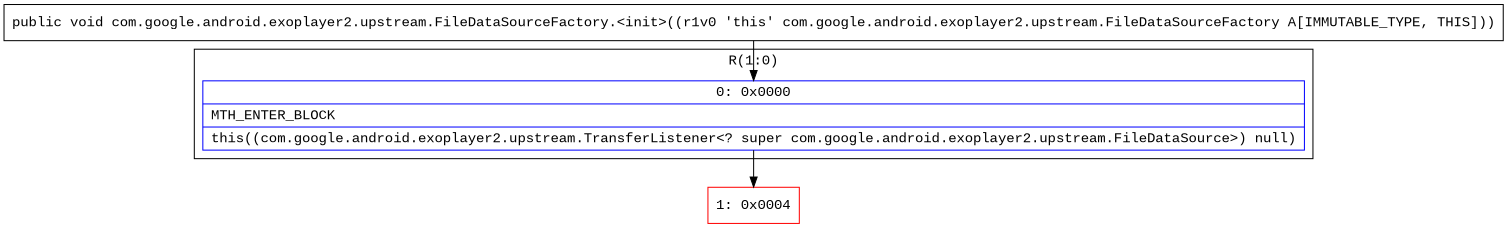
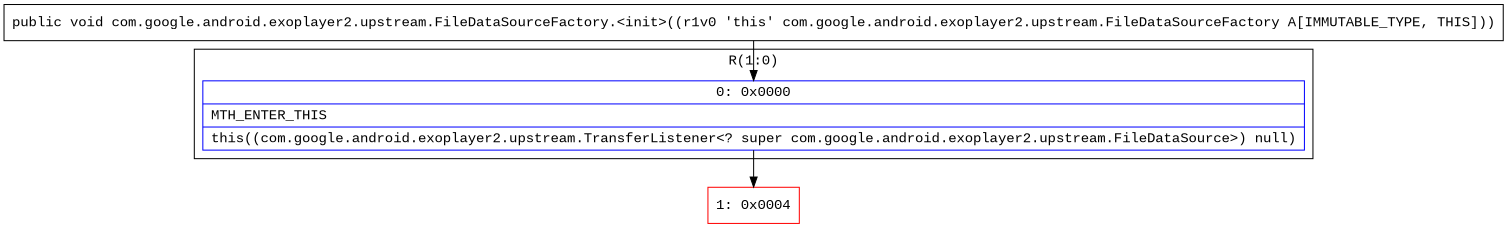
node "0: 0x0000": text "MTH_ENTER_BLOCK" -> "MTH_ENTER_THIS"
